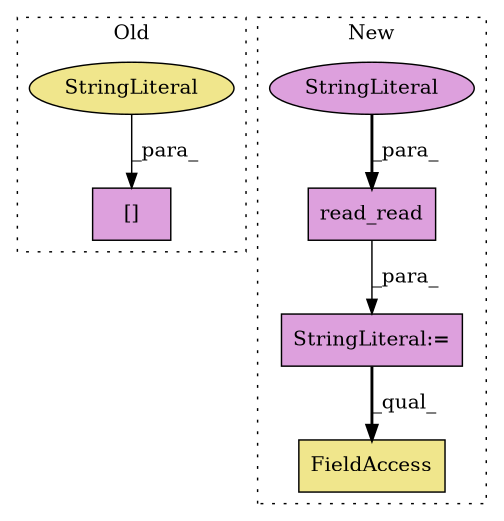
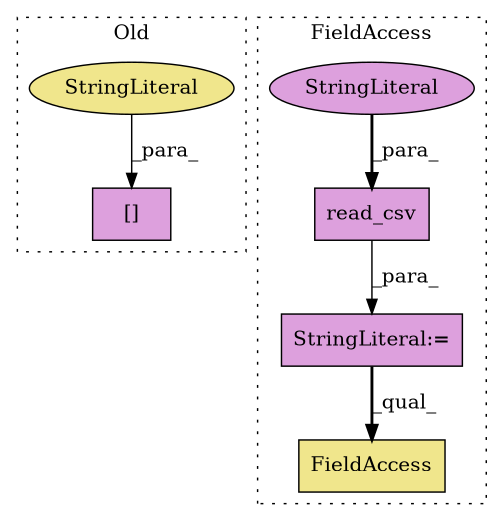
cluster "New": label "New" -> "FieldAccess"
node "read_read": label "read_read" -> "read_csv"
